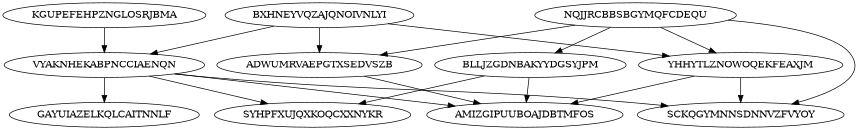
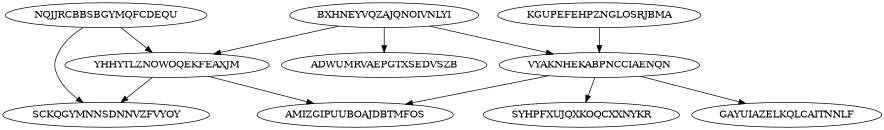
edge "NQJJRCBBSBGYMQFCDEQU" -> "ADWUMRVAEPGTXSEDVSZB": removed
node "BLLJZGDNBAKYYDGSYJPM": removed
edge "ADWUMRVAEPGTXSEDVSZB" -> "AMIZGIPUUBOAJDBTMFOS": removed
edge "VYAKNHEKABPNCCIAENQN" -> "SCKQGYMNNSDNNVZFVYOY": removed
